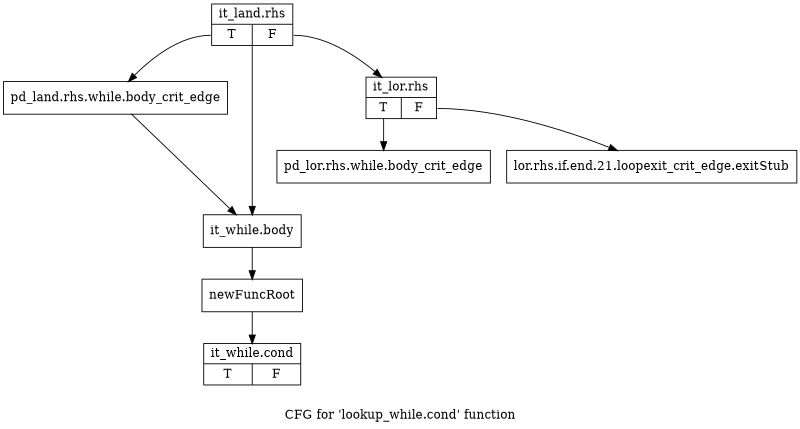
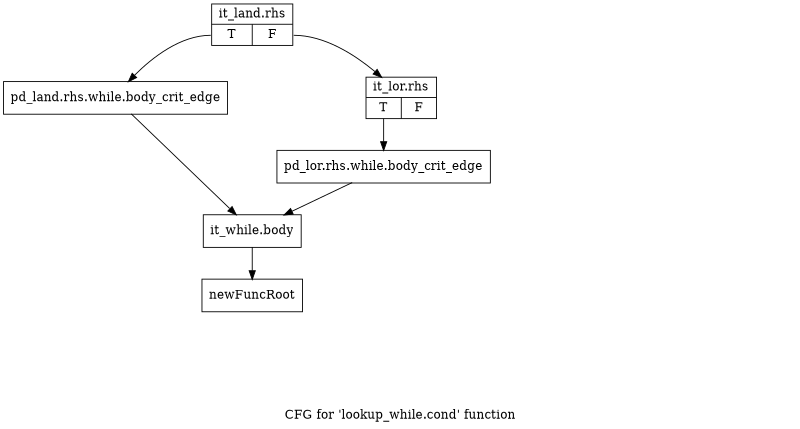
edge "it_land.rhs" -> "it_while.body": now "pd_lor.rhs.while.body_crit_edge" -> "it_while.body"
node "lor.rhs.if.end.21.loopexit_crit_edge.exitStub": removed
node "it_while.cond": removed
